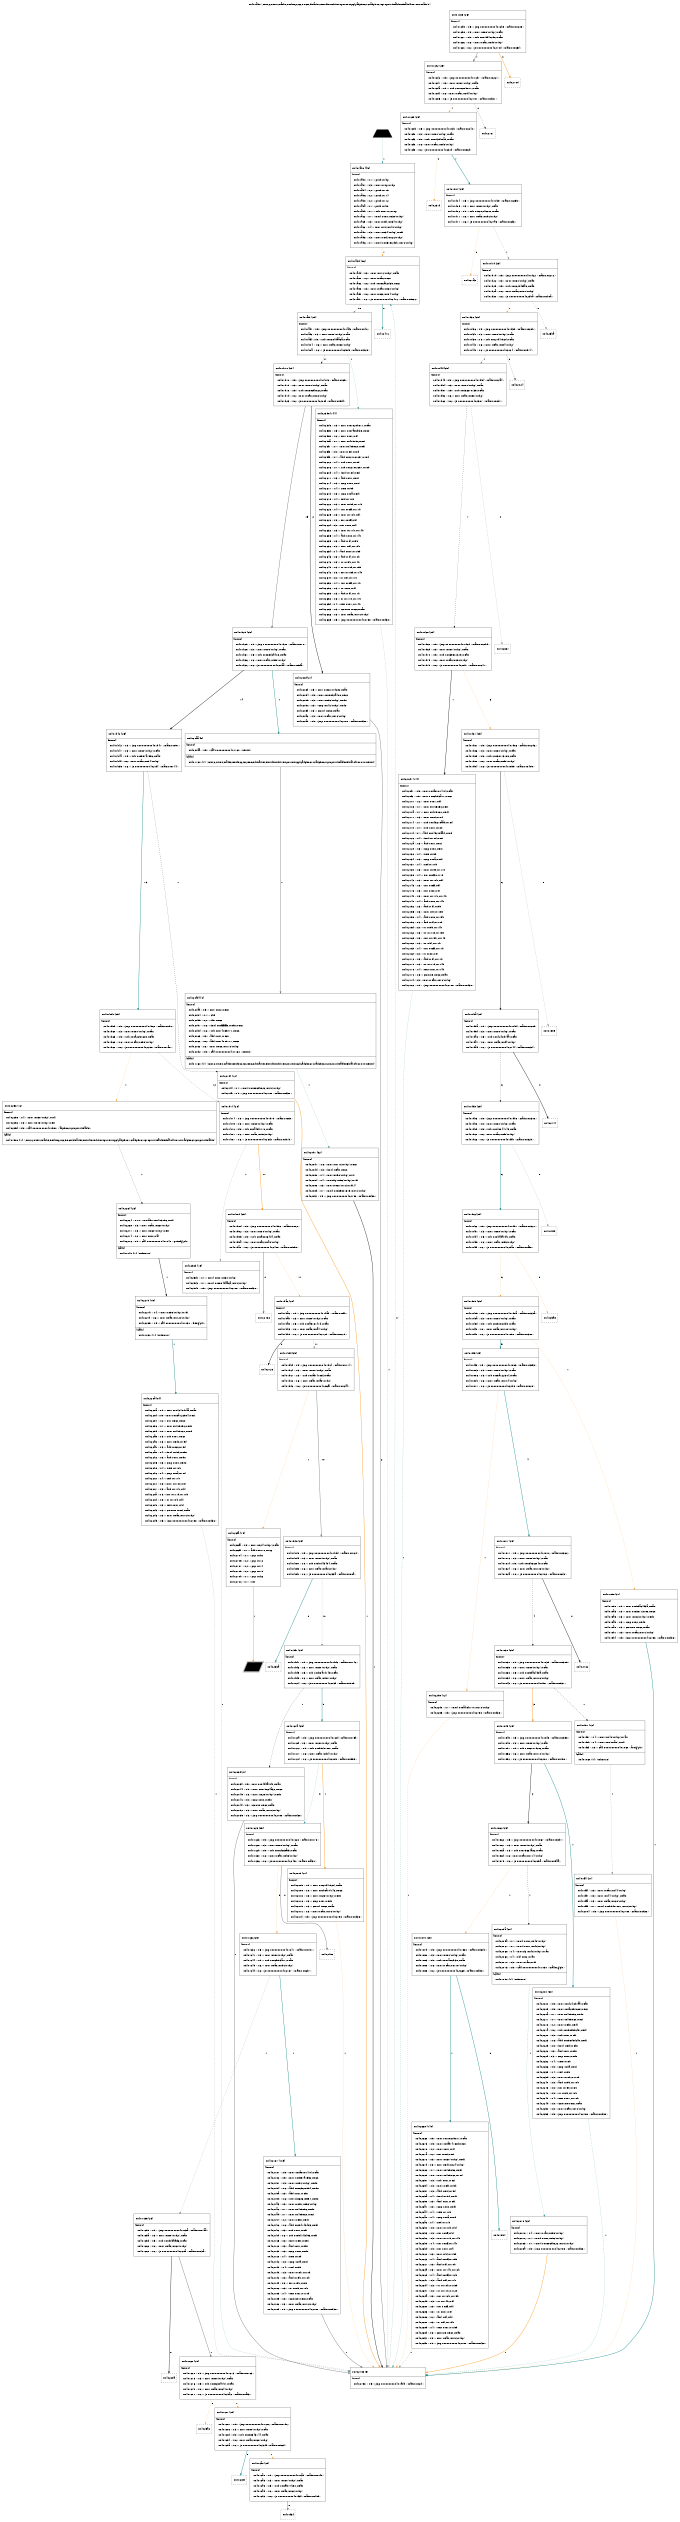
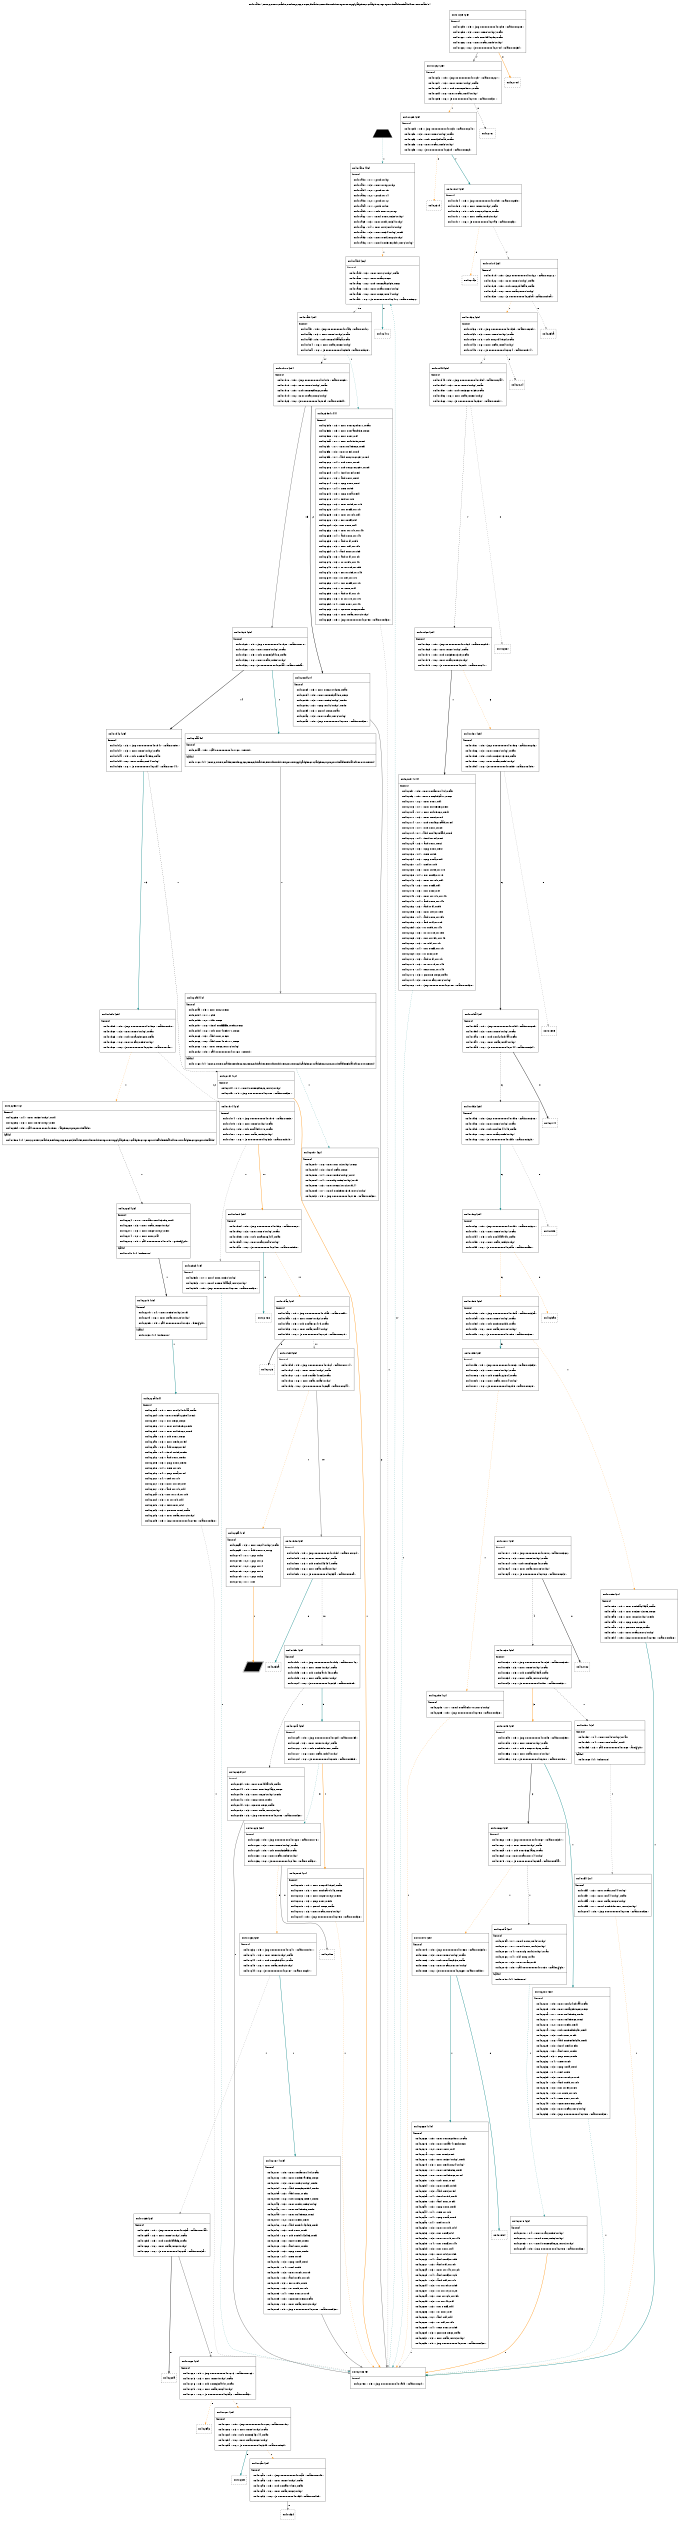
edge "0x401dfe [25]" -> "0x401e17 [25]": removed, label "4"
edge "0x4020d7 [32]" -> "0x4027e8 [5]": removed, label "1"
